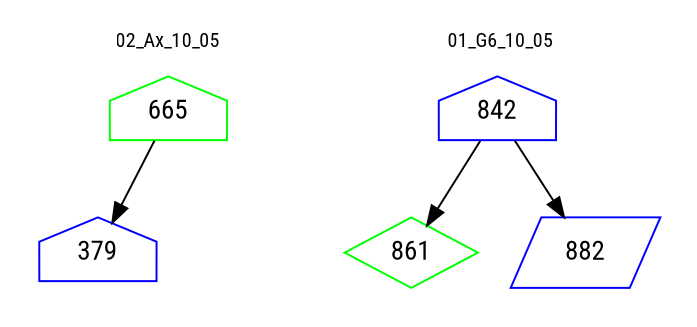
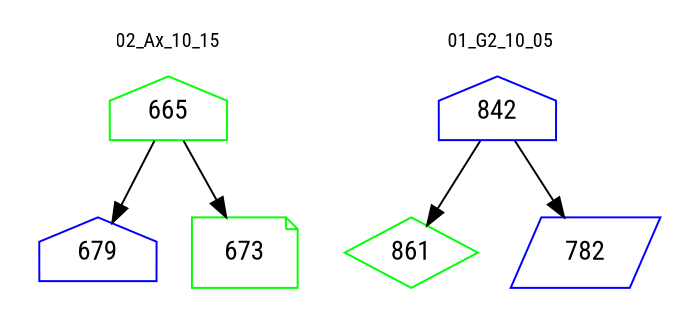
cluster "02_Ax_10_05": label "02_Ax_10_05" -> "02_Ax_10_15"
cluster "01_G6_10_05": label "01_G6_10_05" -> "01_G2_10_05"
node "379": label "379" -> "679"
node "673": added
node "882": label "882" -> "782"
